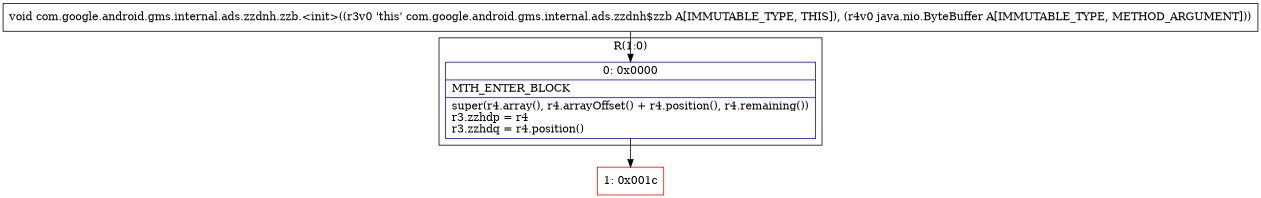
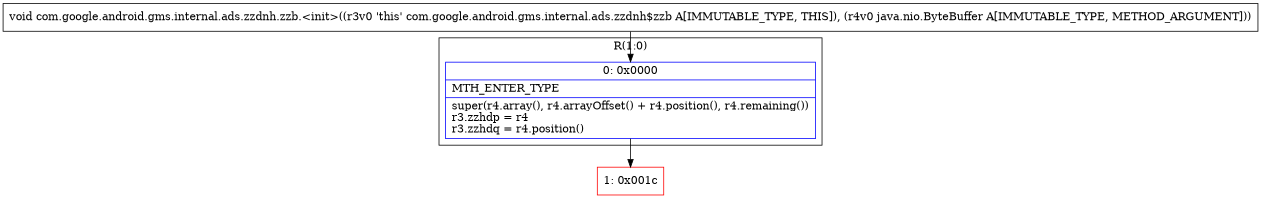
node "0: 0x0000": text "MTH_ENTER_BLOCK" -> "MTH_ENTER_TYPE"
